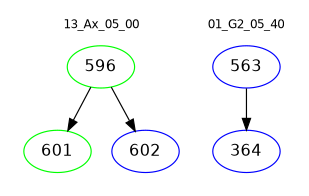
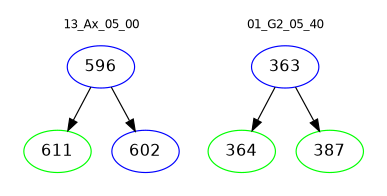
node "596": color green -> blue
node "563": label "563" -> "363"
node "601": label "601" -> "611"
node "364": color blue -> green
node "387": added
